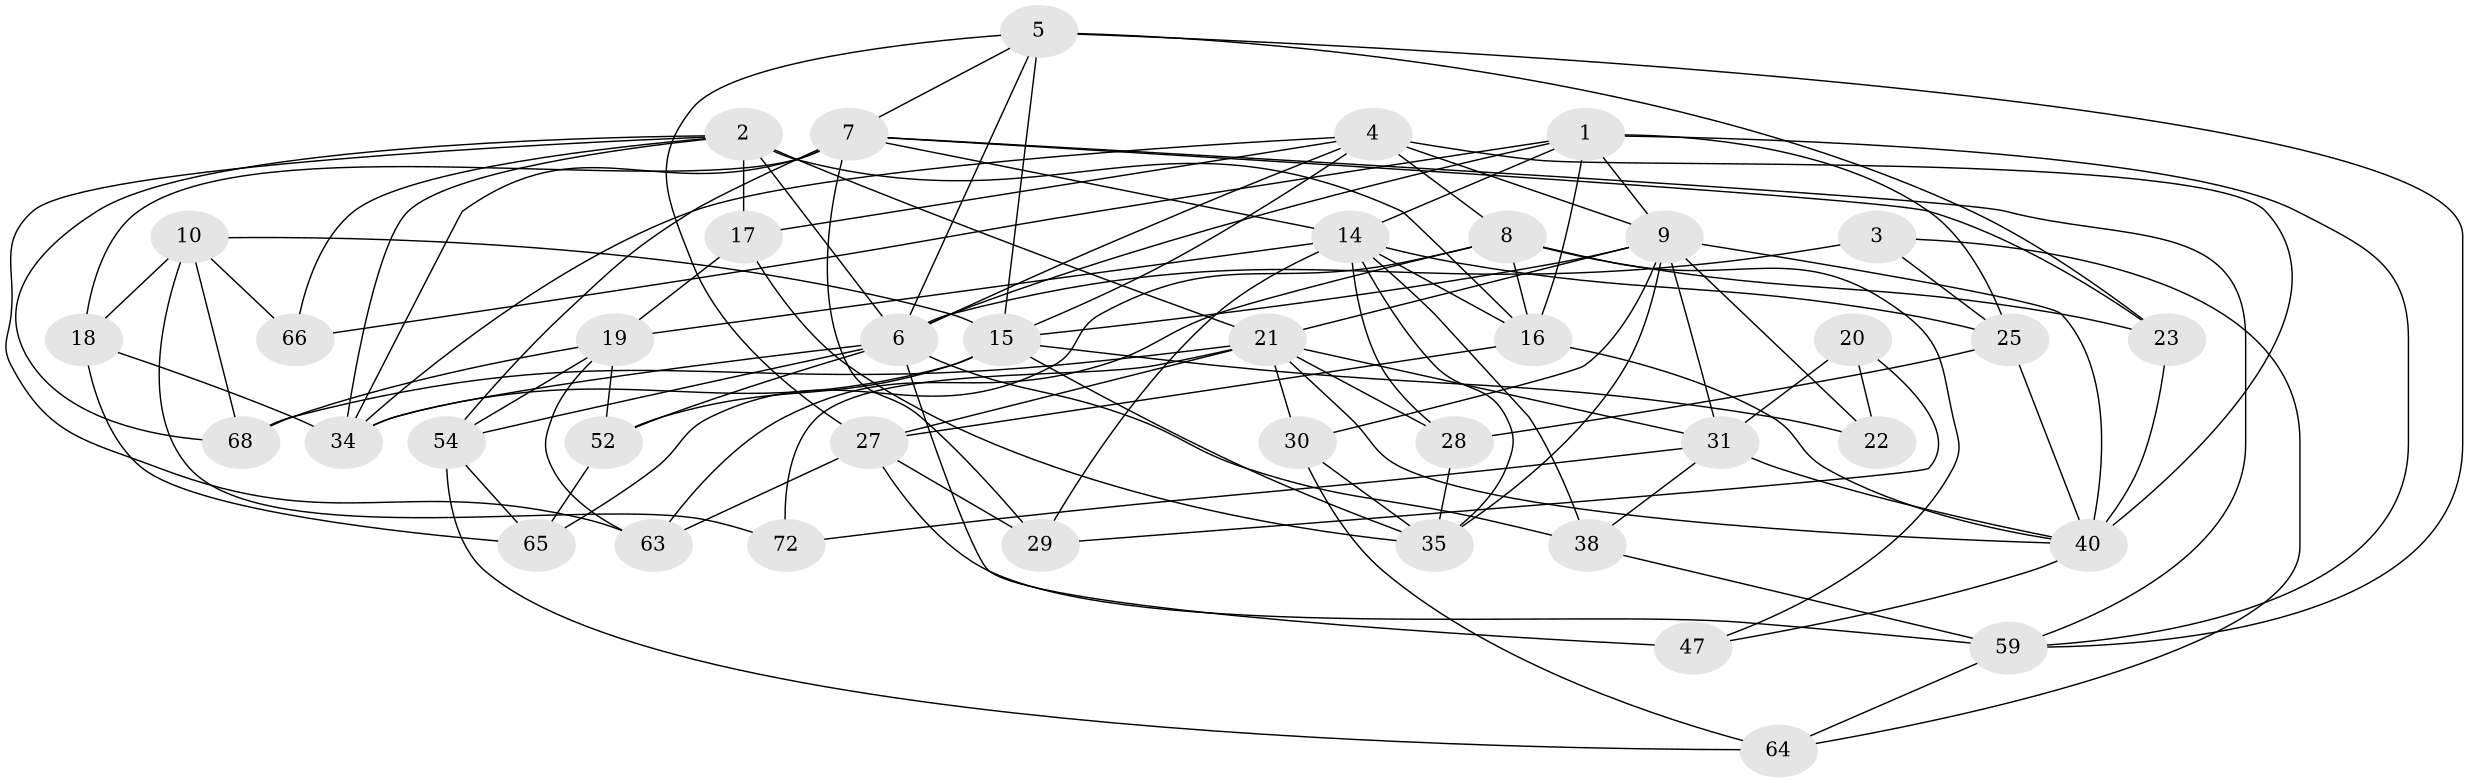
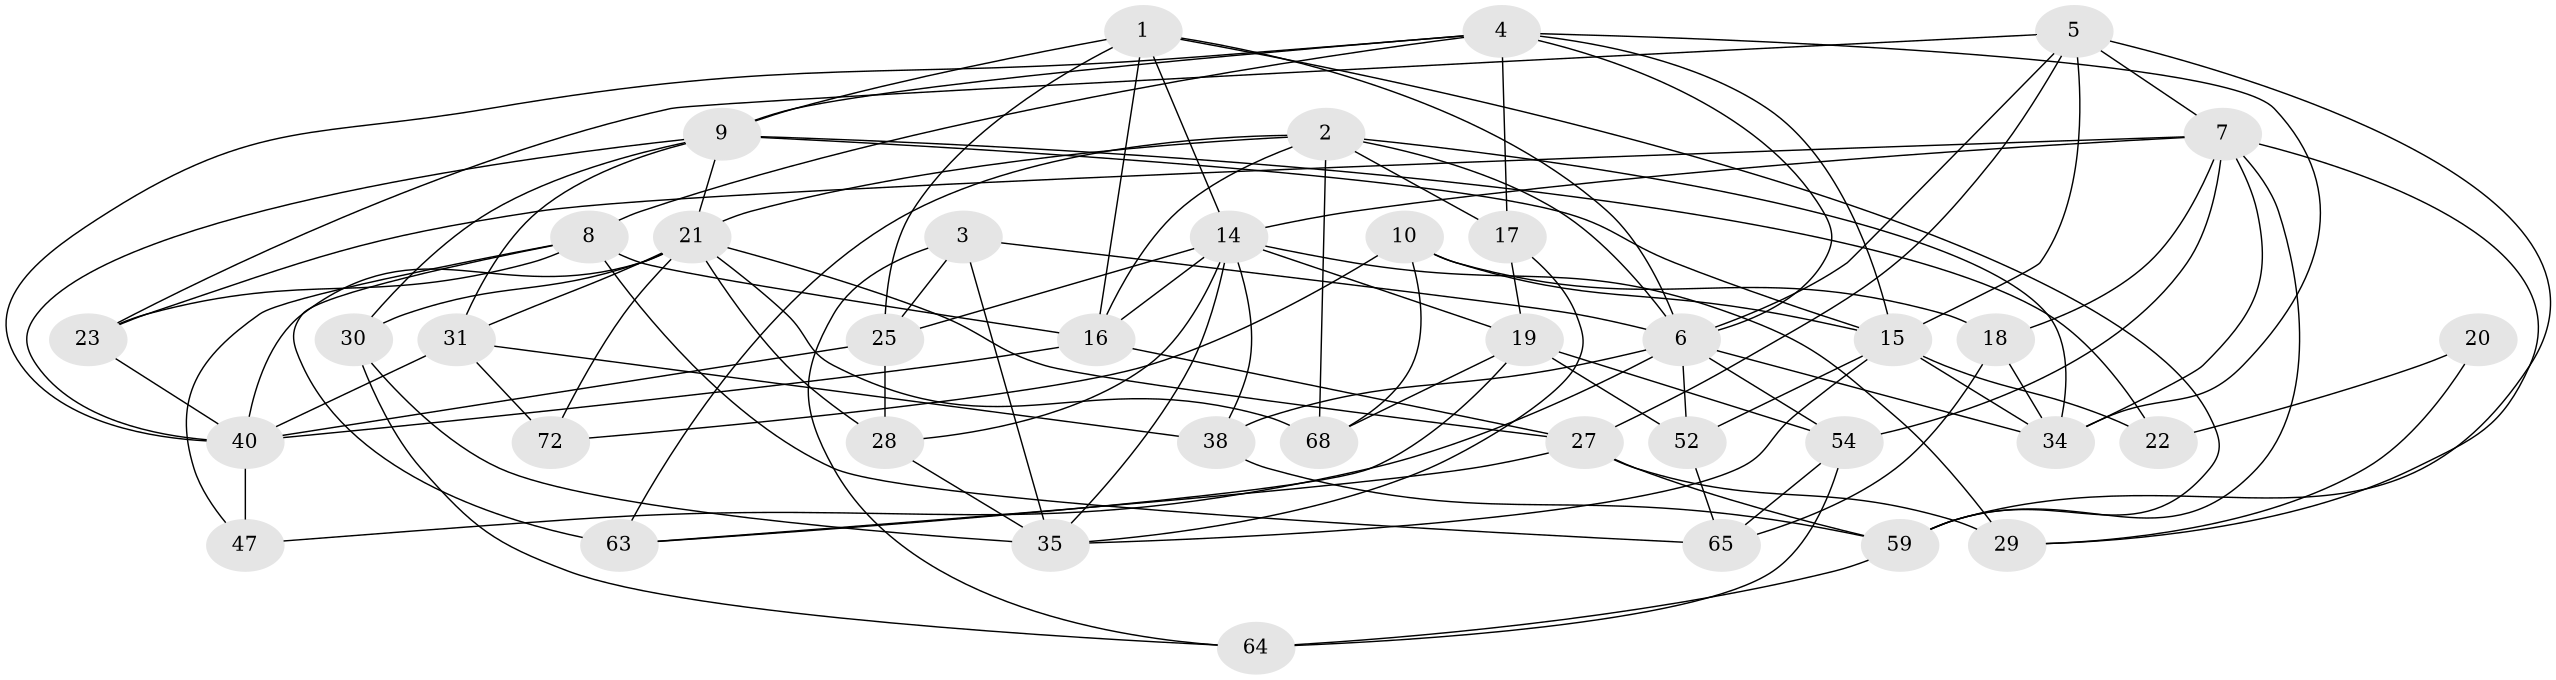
node "66": removed
edge "20" -- "31": removed
edge "9" -- "35": now "3" -- "35"
